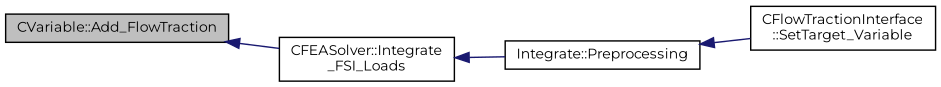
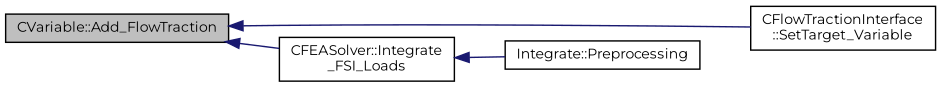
edge "CFlowTractionInterface ::SetTarget_Variable" -> "Integrate::Preprocessing": now "CFlowTractionInterface ::SetTarget_Variable" -> "CVariable::Add_FlowTraction"
